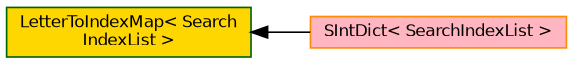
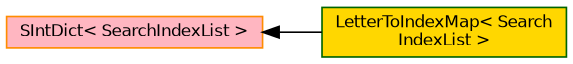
edge "SIntDict< SearchIndexList >" -> "LetterToIndexMap< Search IndexList >": reversed
